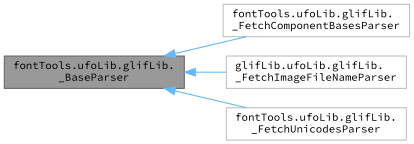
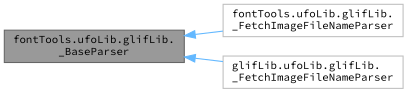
node "fontTools.ufoLib.glifLib. _FetchComponentBasesParser": label "fontTools.ufoLib.glifLib. _FetchComponentBasesParser" -> "fontTools.ufoLib.glifLib. _FetchImageFileNameParser"
node "fontTools.ufoLib.glifLib. _FetchUnicodesParser": removed
